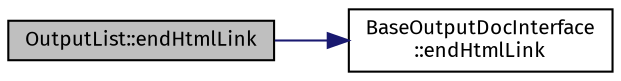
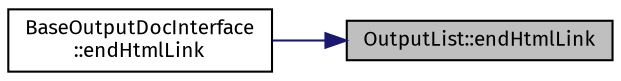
edge "OutputList::endHtmlLink" -> "BaseOutputDocInterface ::endHtmlLink": reversed
